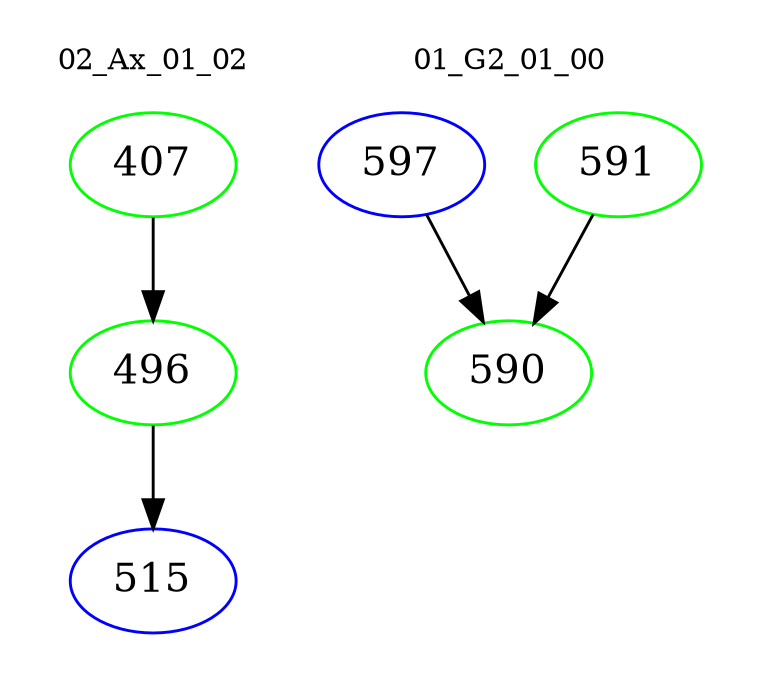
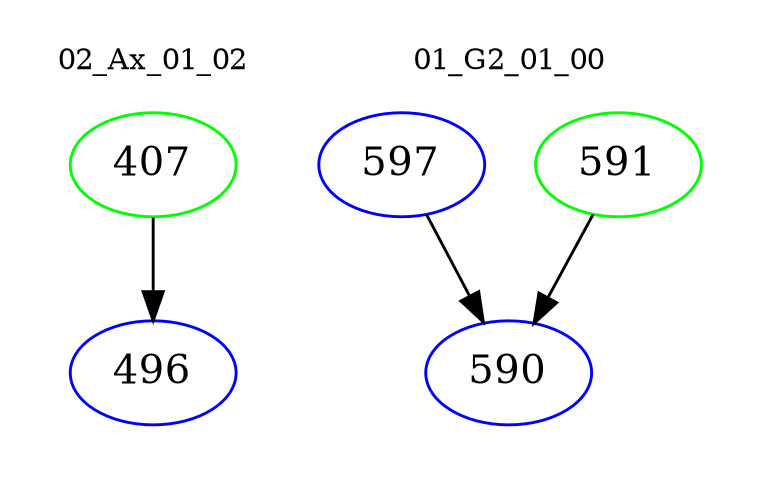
node "496": color green -> blue
node "590": color green -> blue
node "515": removed
